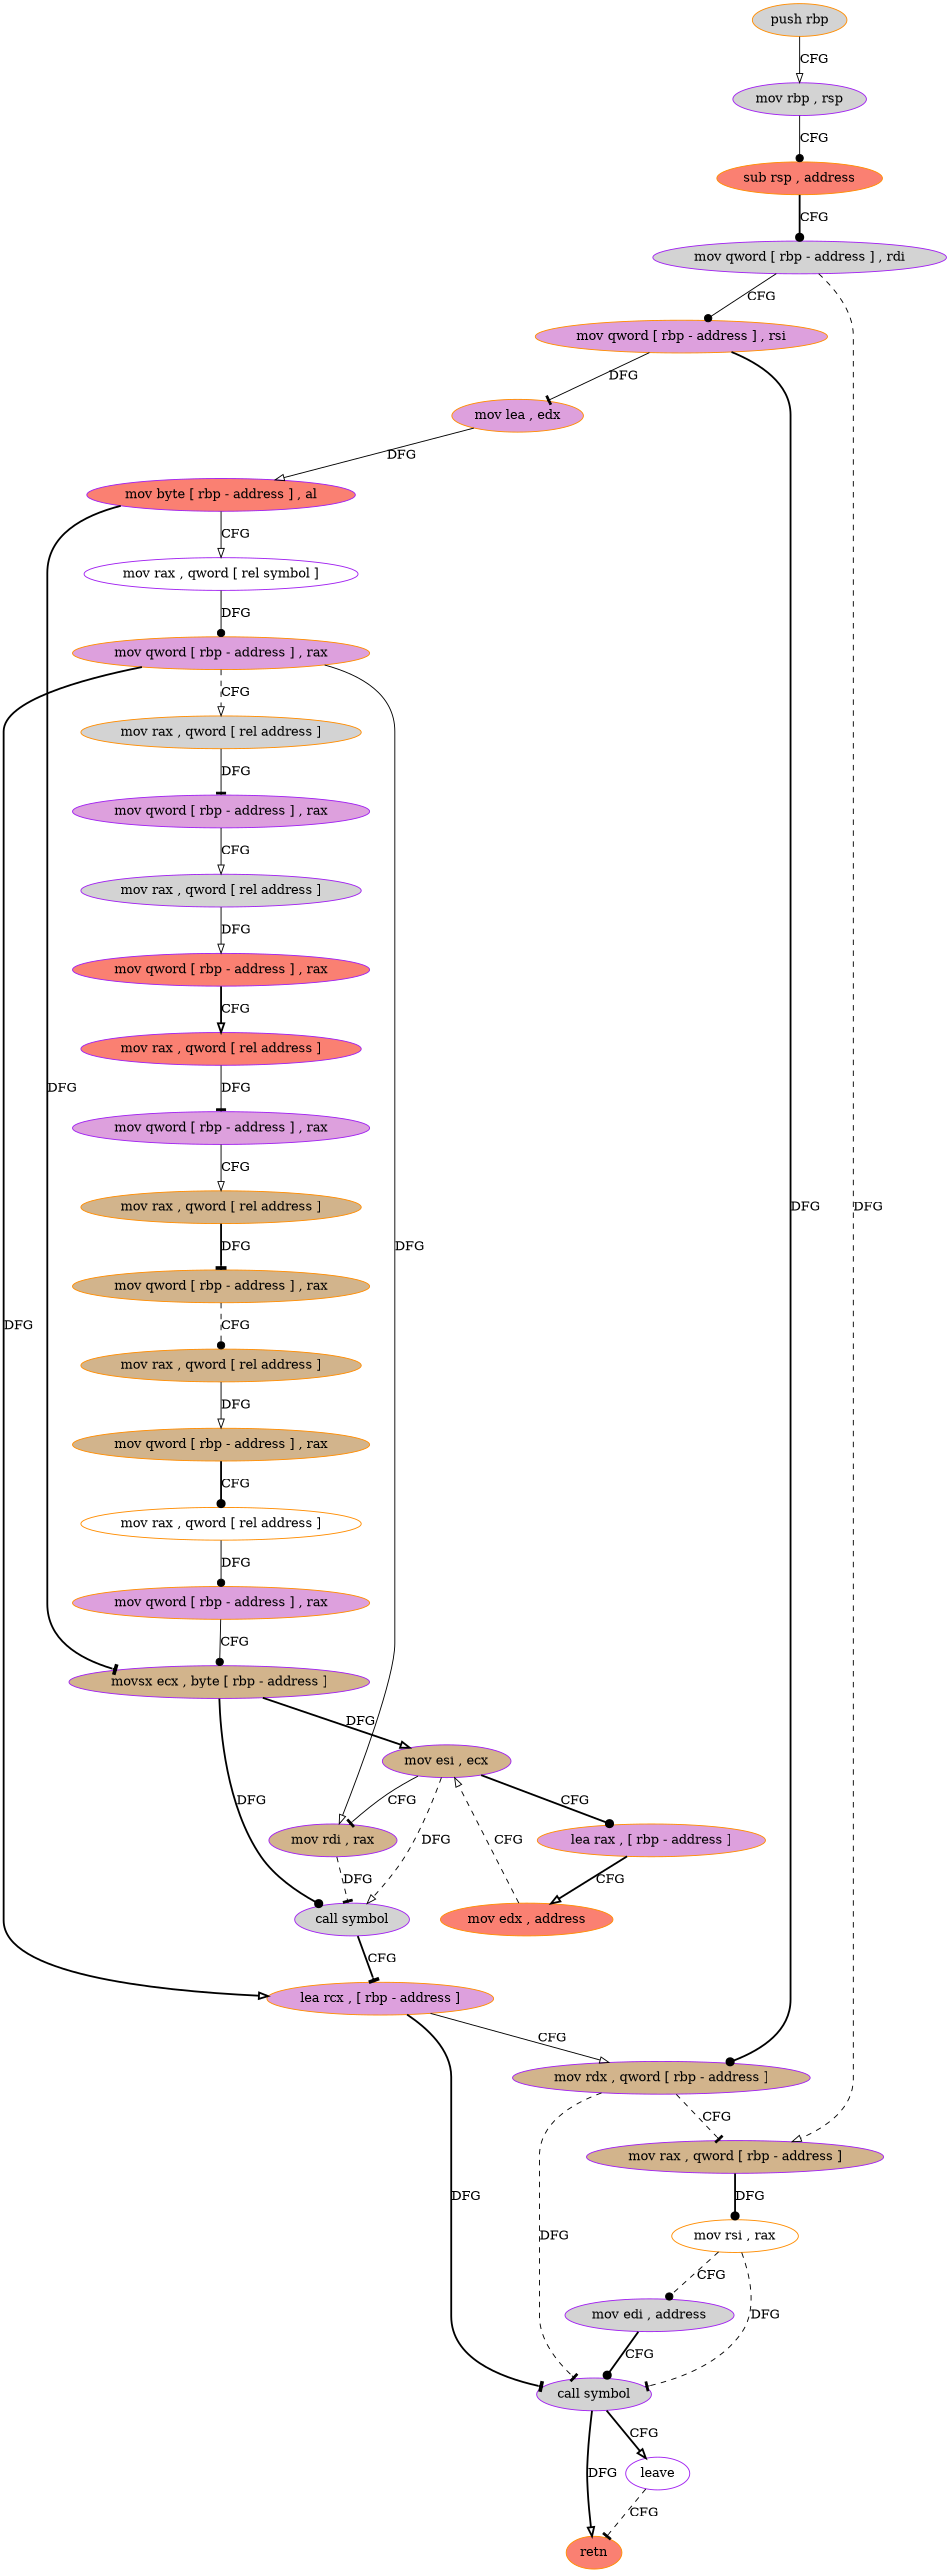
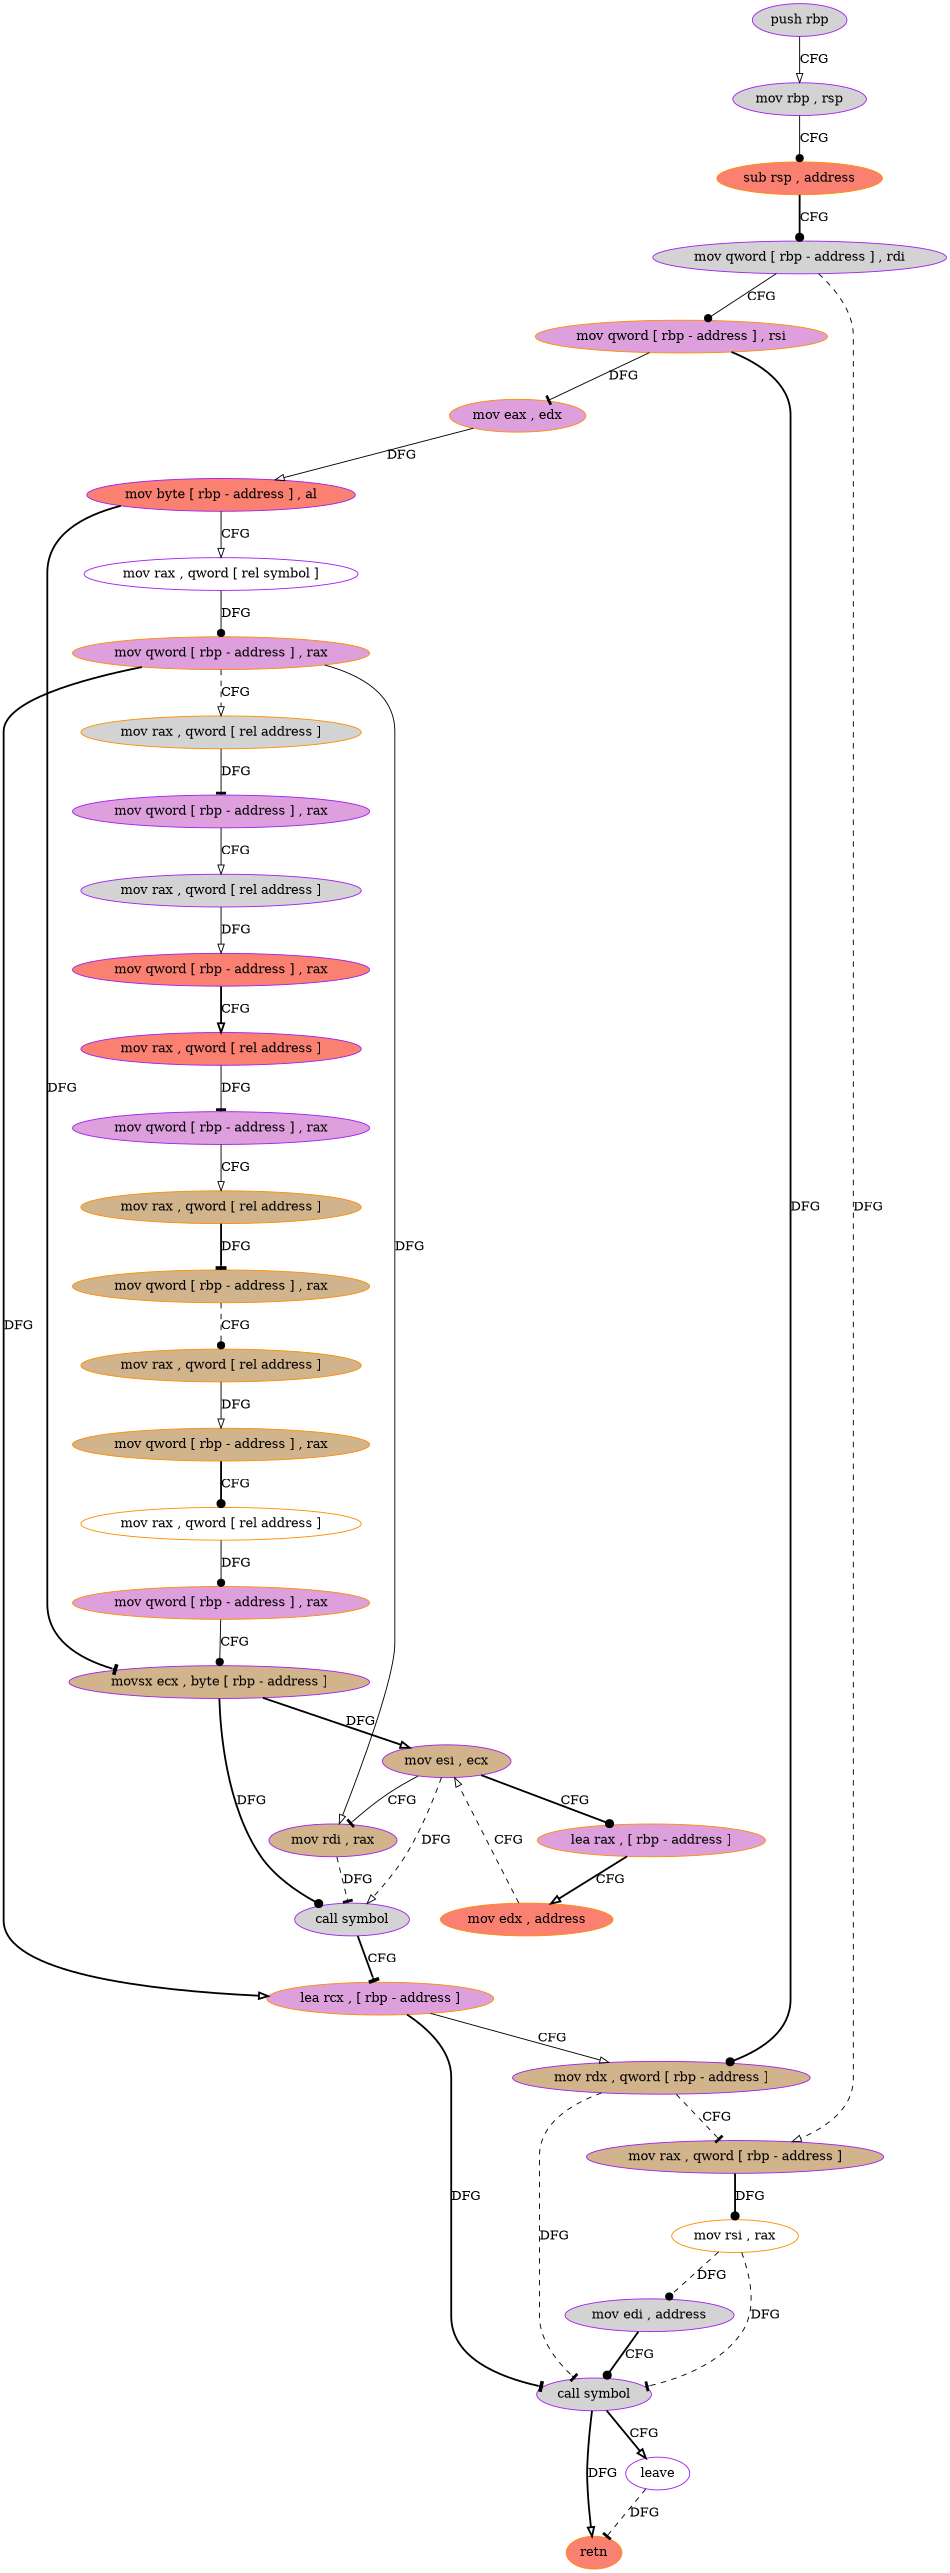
node "push rbp": color darkorange -> purple
node "mov lea , edx": label "mov lea , edx" -> "mov eax , edx"
edge "mov rsi , rax" -> "mov edi , address": label "CFG" -> "DFG"
edge "leave" -> "retn": label "CFG" -> "DFG"
